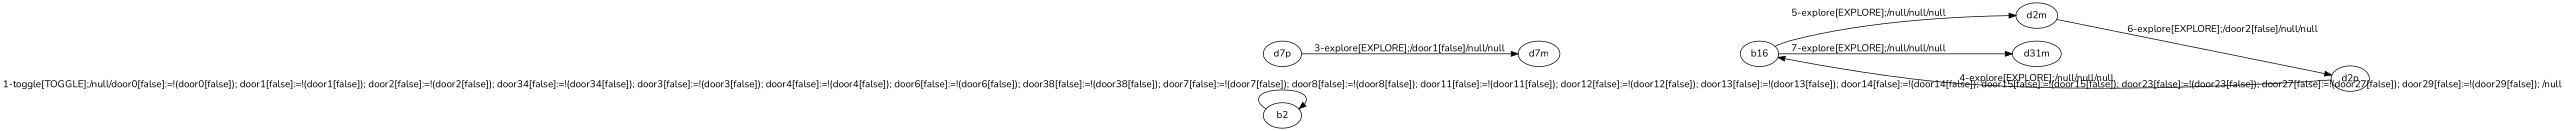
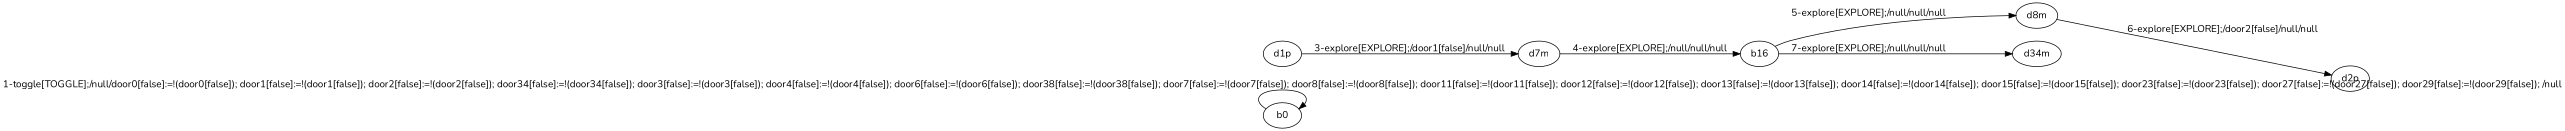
node "d2m": label "d2m" -> "d8m"
node "d7p": label "d7p" -> "d1p"
node "d31m": label "d31m" -> "d34m"
edge "d2p" -> "b16": now "d7m" -> "b16"
node "b2": label "b2" -> "b0"
